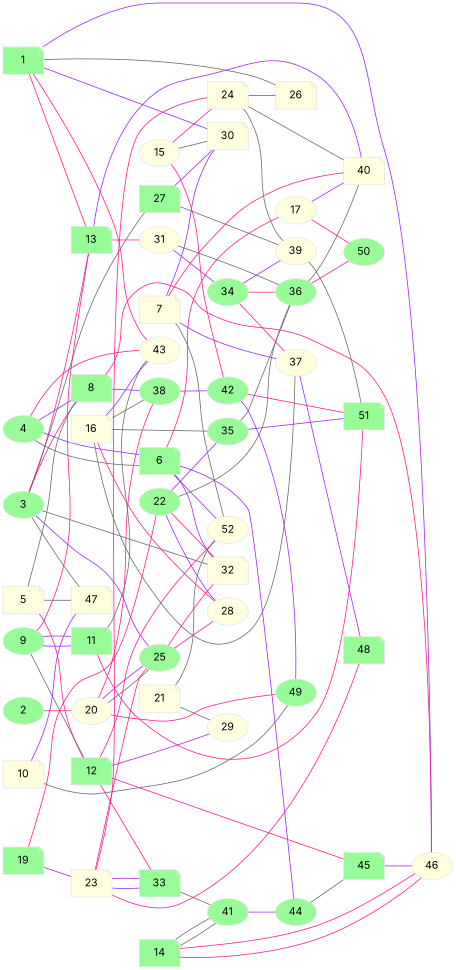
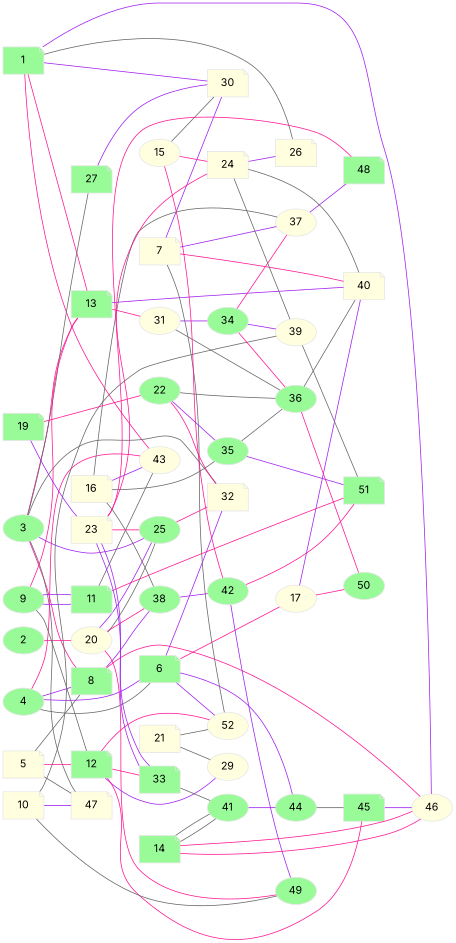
edge "27" -- "39": now "10" -- "39"
node "28": removed
